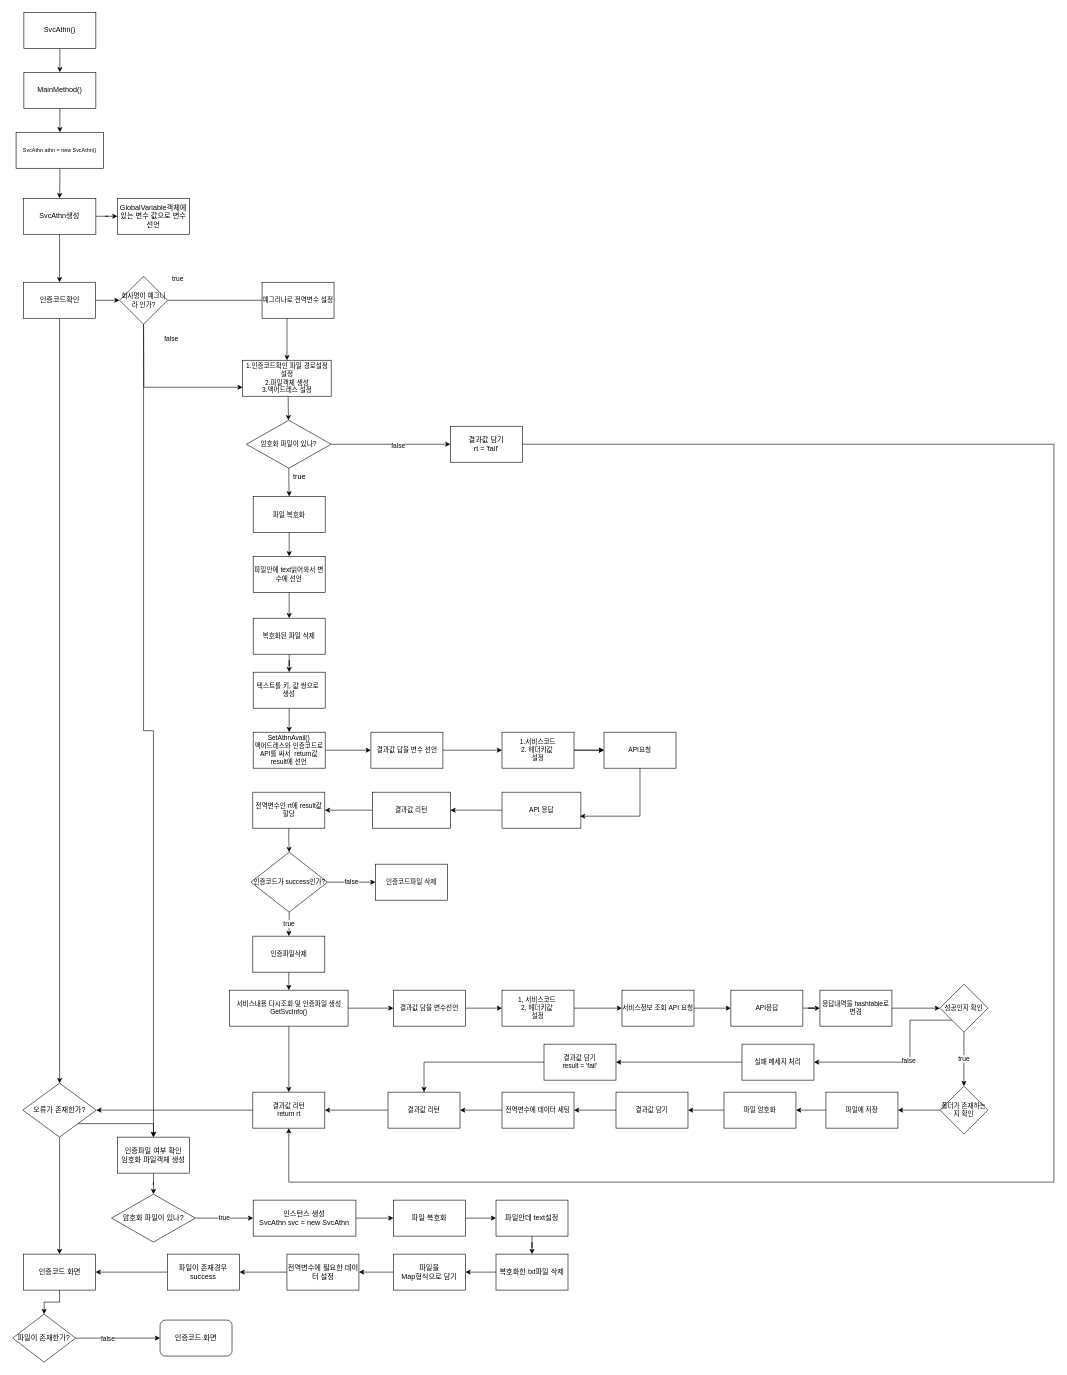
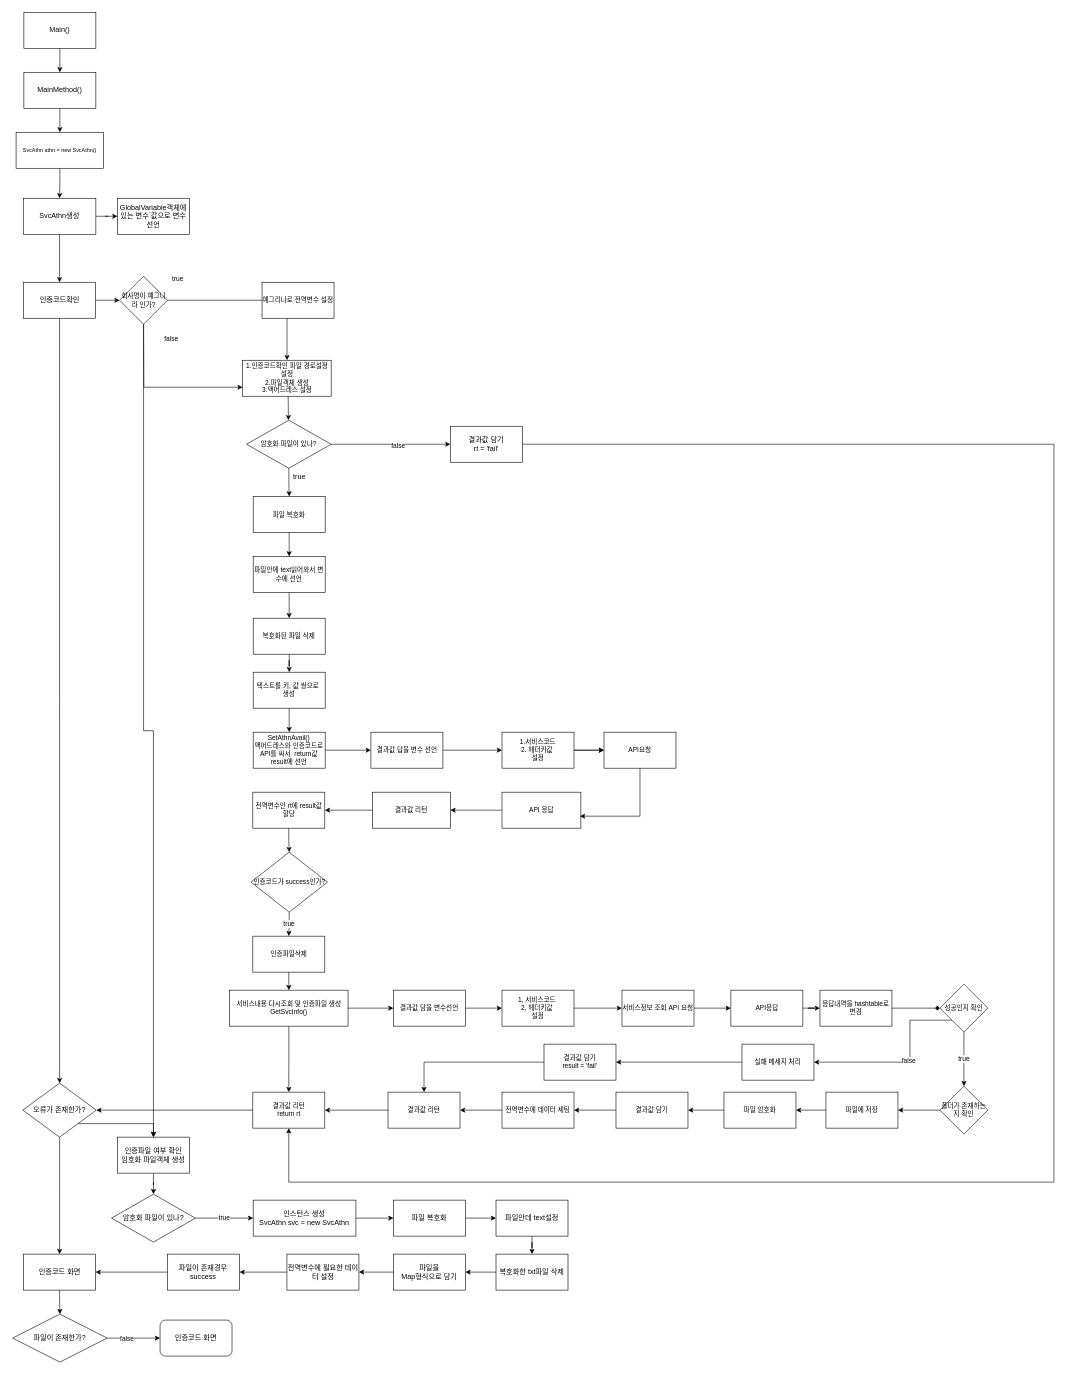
node "SvcAthn()": label "SvcAthn()" -> "Main()"
edge "인증코드가 success인가?" -> "인증코드파일 삭제": removed, label "false"
node "인증코드파일 삭제": removed
edge "응답내역을 hashtable로 변경" -> "성공인지 확인": arrowhead classic -> diamond
node "파일이 존재한가?": size 63x48 -> 95x48
